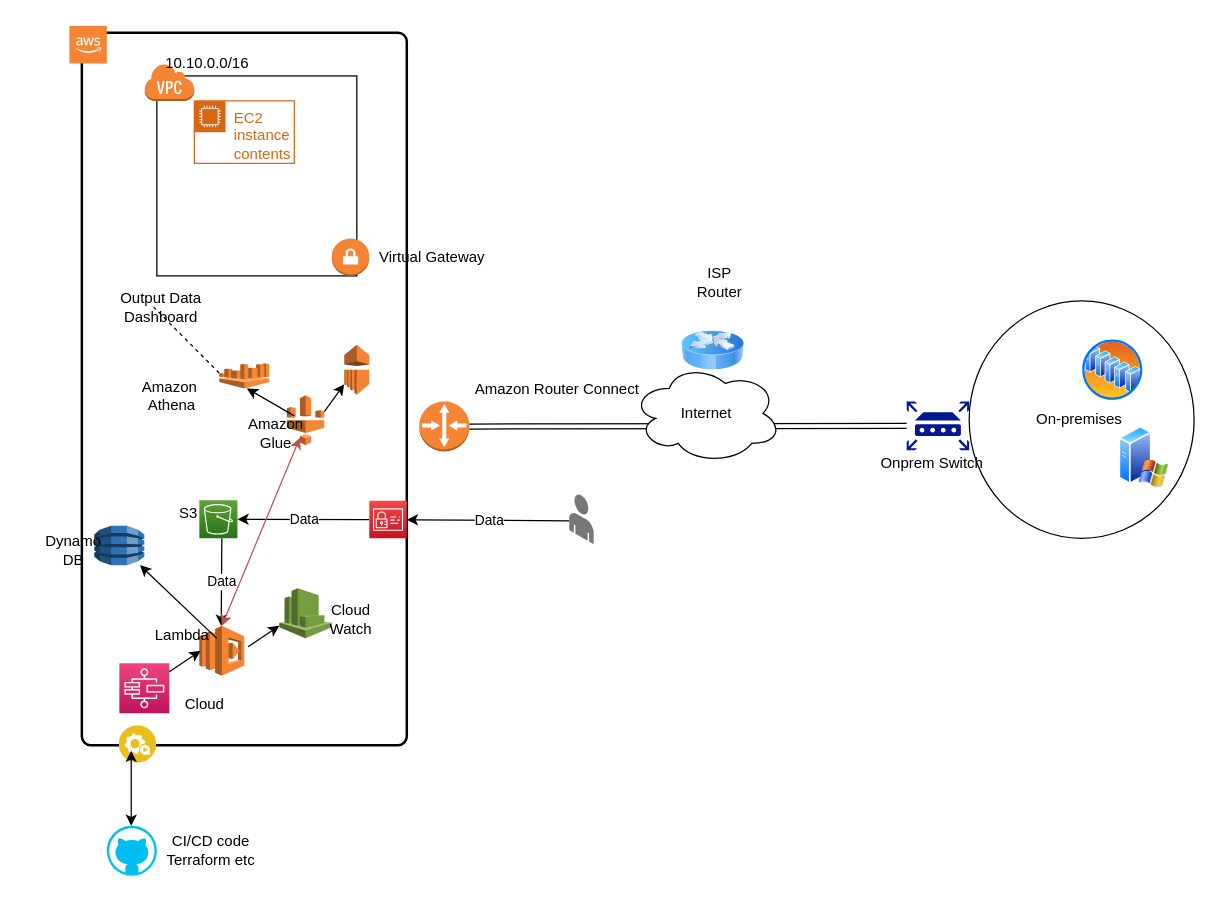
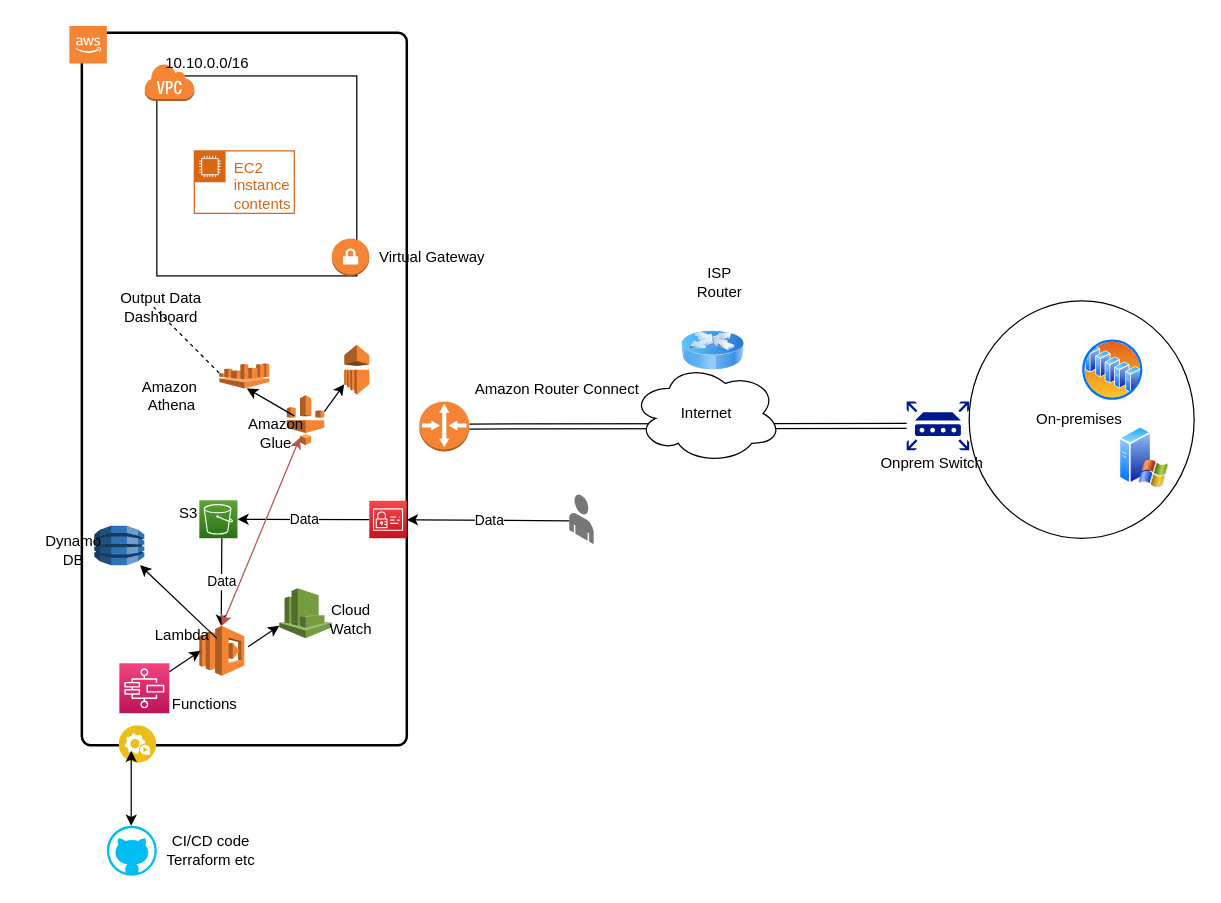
node "EC2 instance contents": moved (244, 132) -> (244, 182)
node "Cloud": label "Cloud" -> "Functions"
